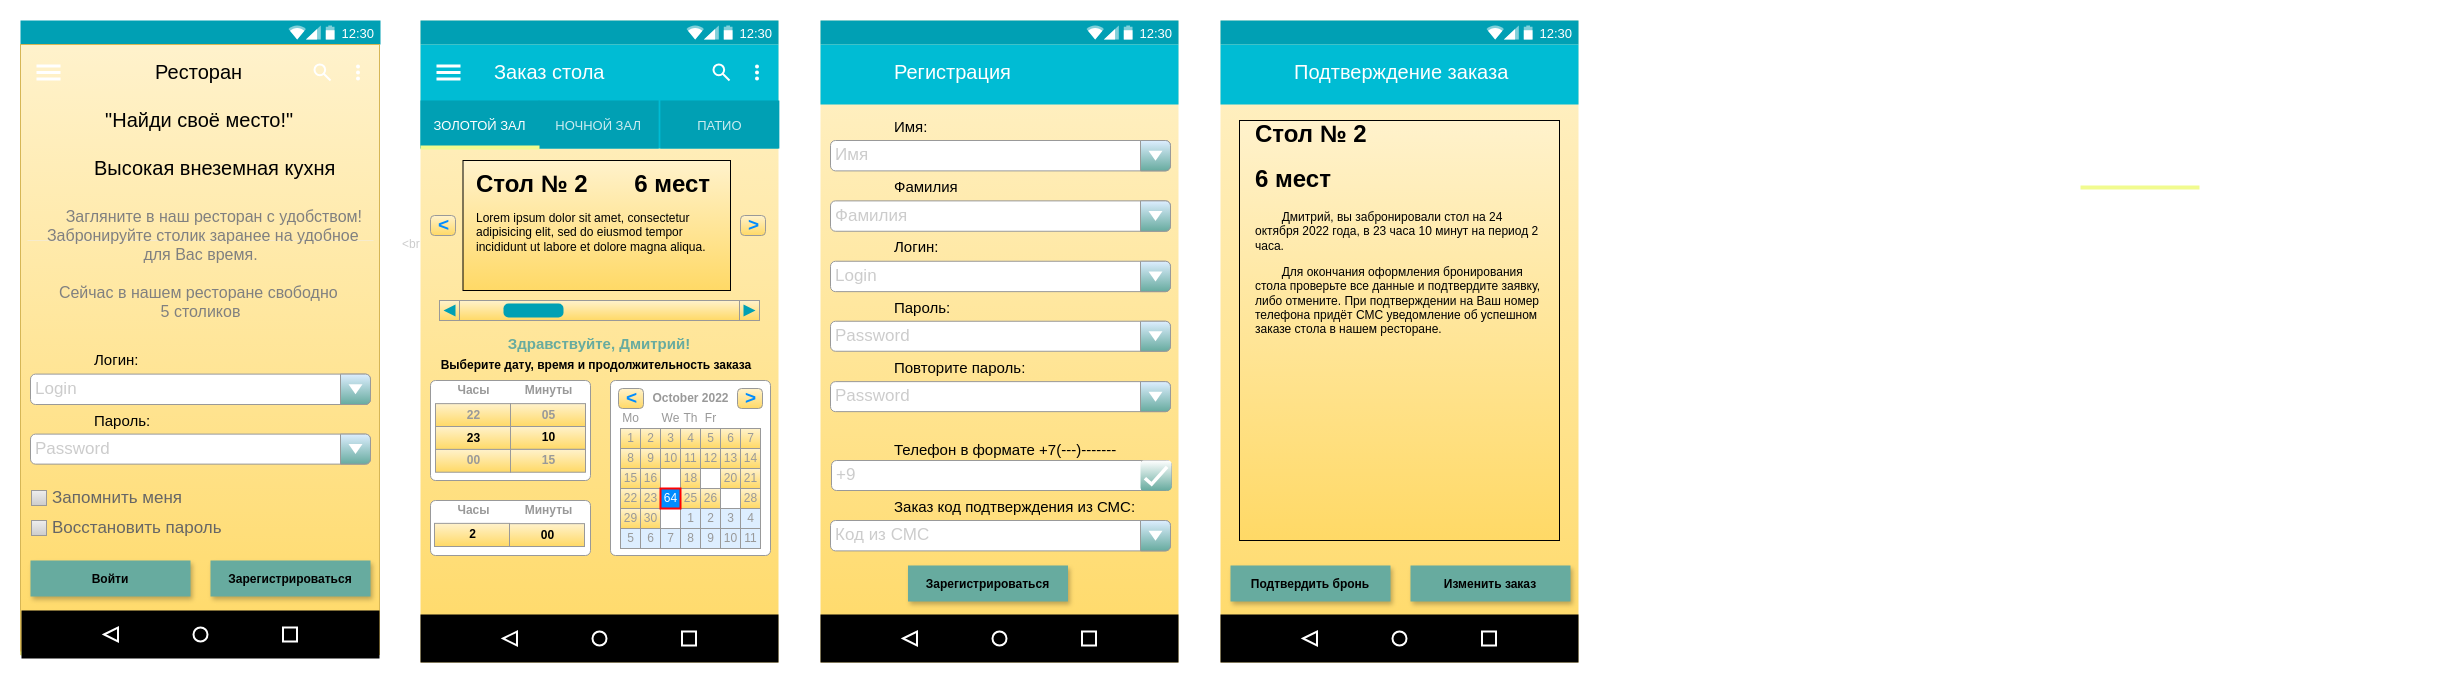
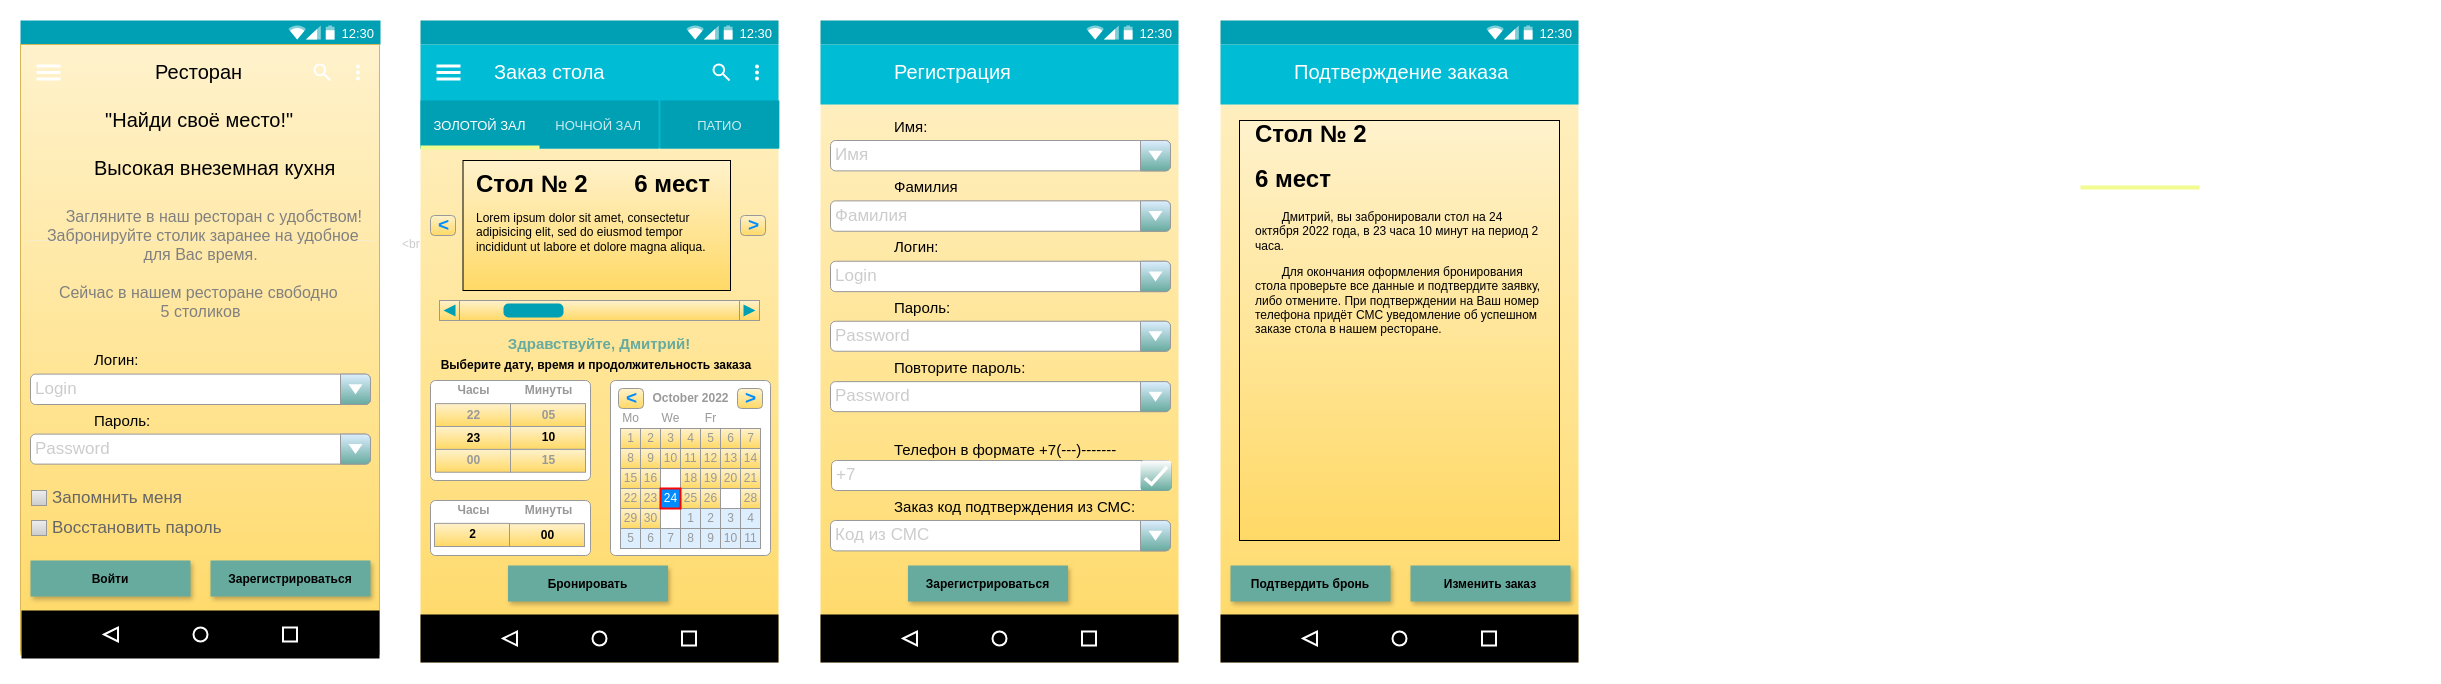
node "Th": removed
node "+9": label "+9" -> "+7"
node "19": added
node "64": label "64" -> "24"
node "Бронировать": added
